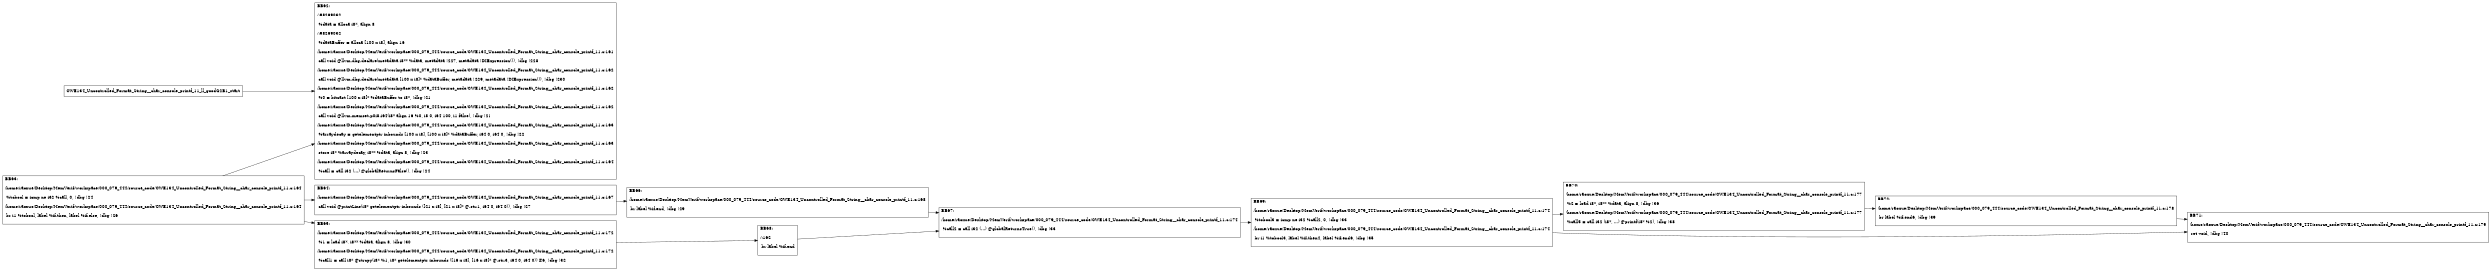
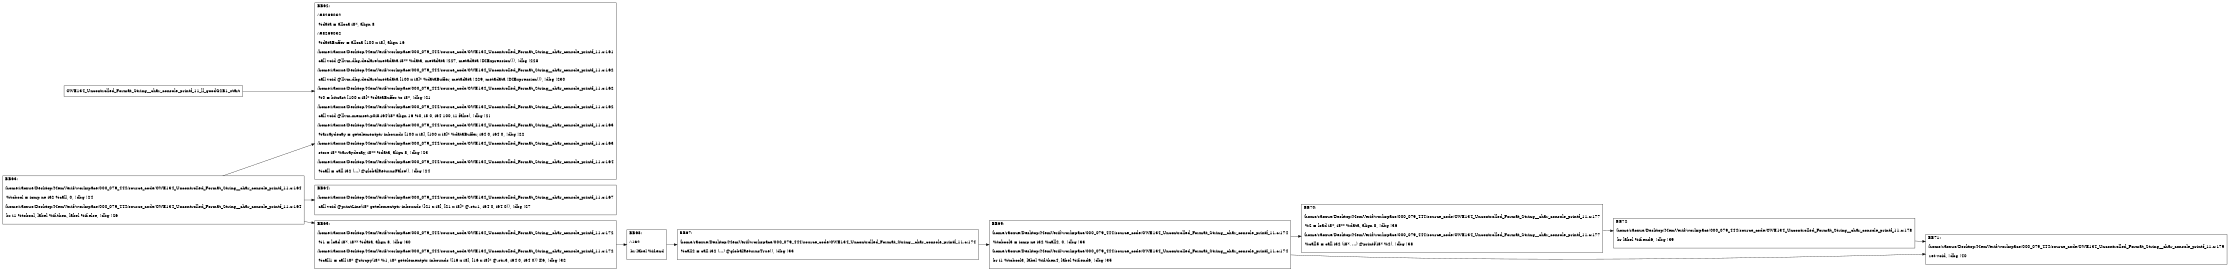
node "BB66:": removed
